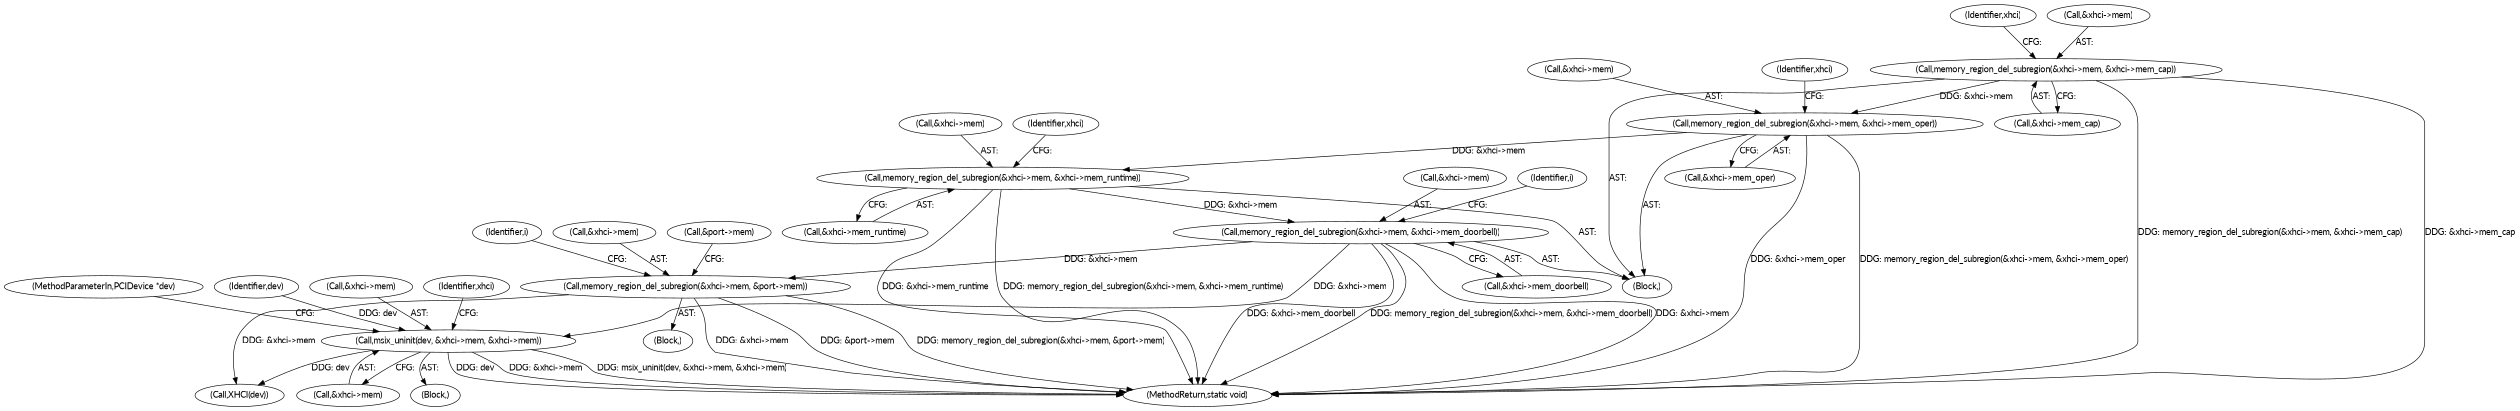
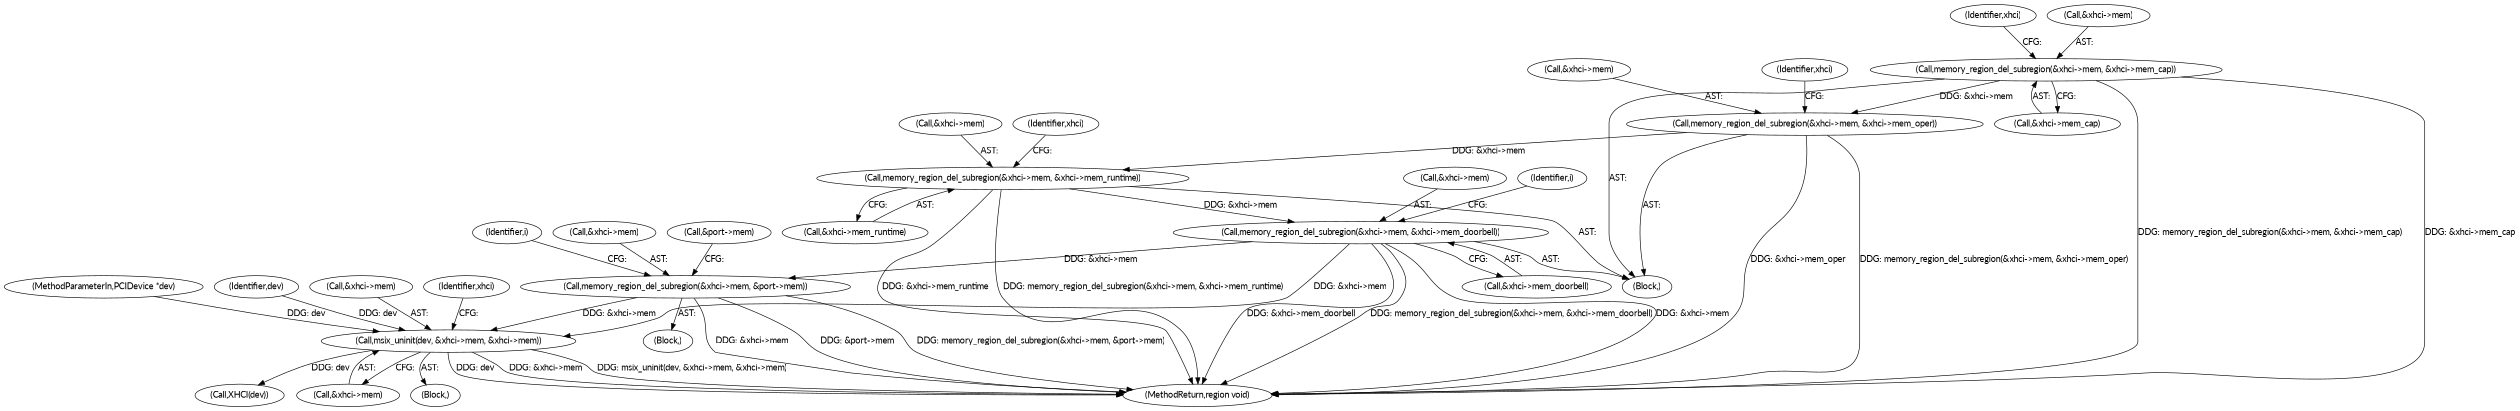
node "(Call,&xhci->mem_oper)": removed
edge "(Call,memory_region_del_subregion(&xhci->mem, &port->mem))" -> "(Call,XHCI(dev))": now "(Call,memory_region_del_subregion(&xhci->mem, &port->mem))" -> "(Call,msix_uninit(dev, &xhci->mem, &xhci->mem))"
edge "(MethodParameterIn,PCIDevice *dev)" -> "(Call,msix_uninit(dev, &xhci->mem, &xhci->mem))": label "CFG: " -> "DDG: dev"
node "(MethodReturn,static void)": label "(MethodReturn,static void)" -> "(MethodReturn,region void)"
